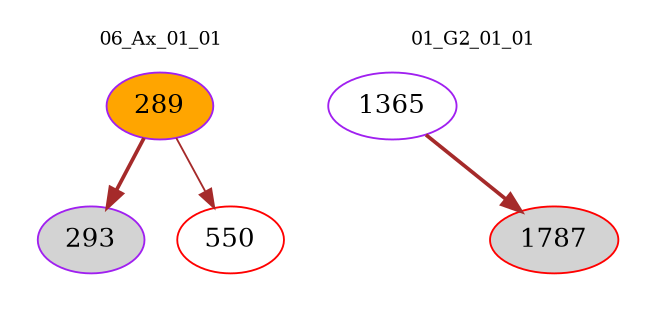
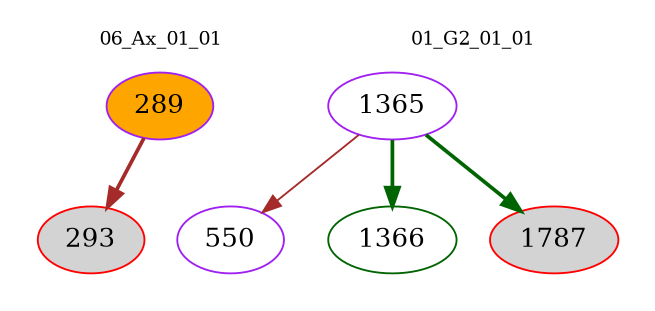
edge "289" -> "550": now "1365" -> "550"
edge "1365" -> "1787": color brown -> darkgreen
node "293": color purple -> red
node "550": color red -> purple
node "1366": added
